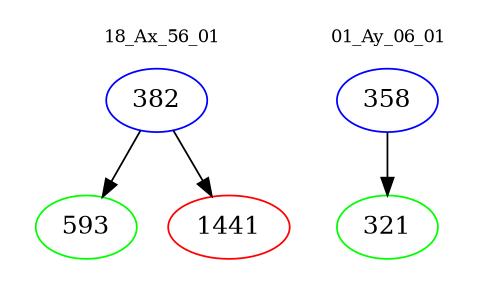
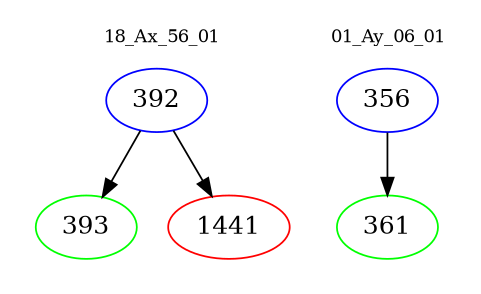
node "382": label "382" -> "392"
node "358": label "358" -> "356"
node "593": label "593" -> "393"
node "321": label "321" -> "361"
